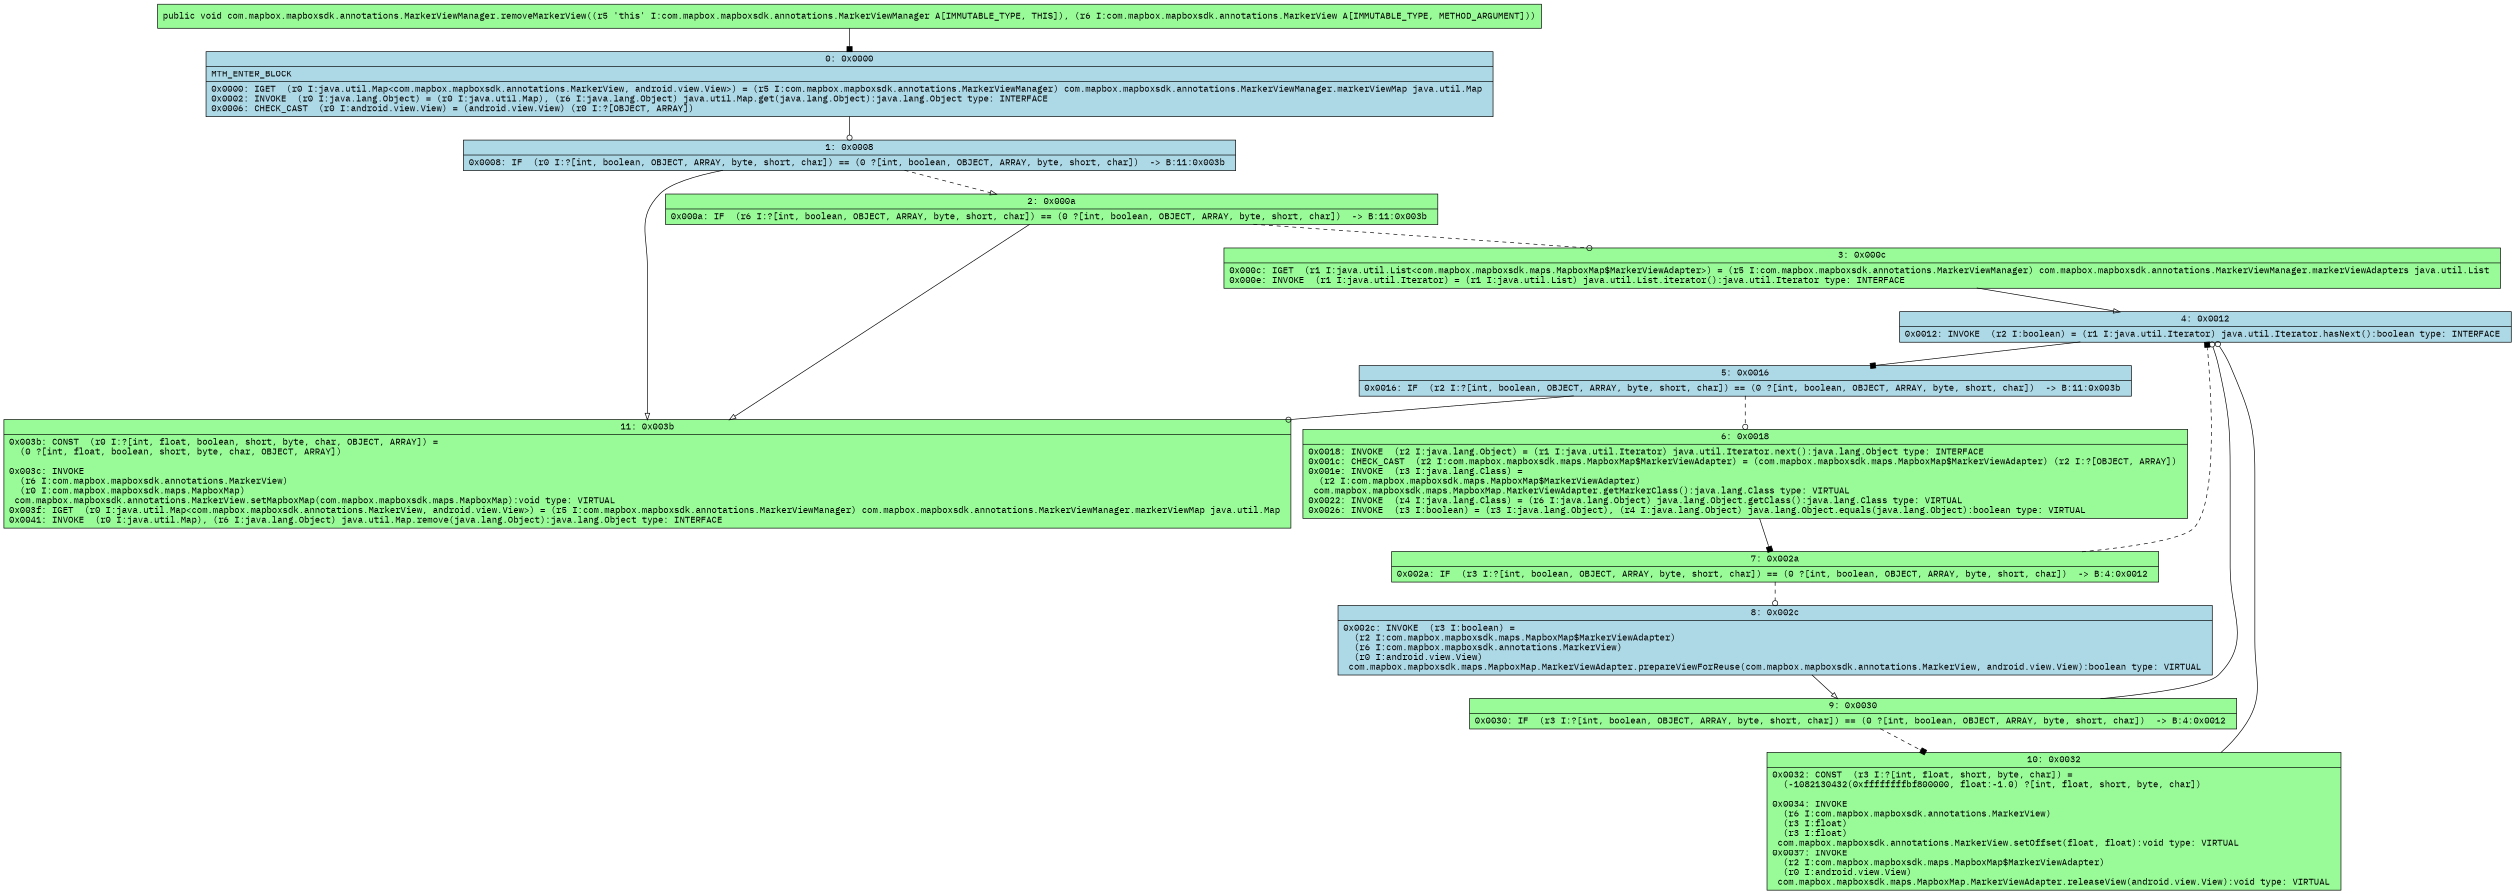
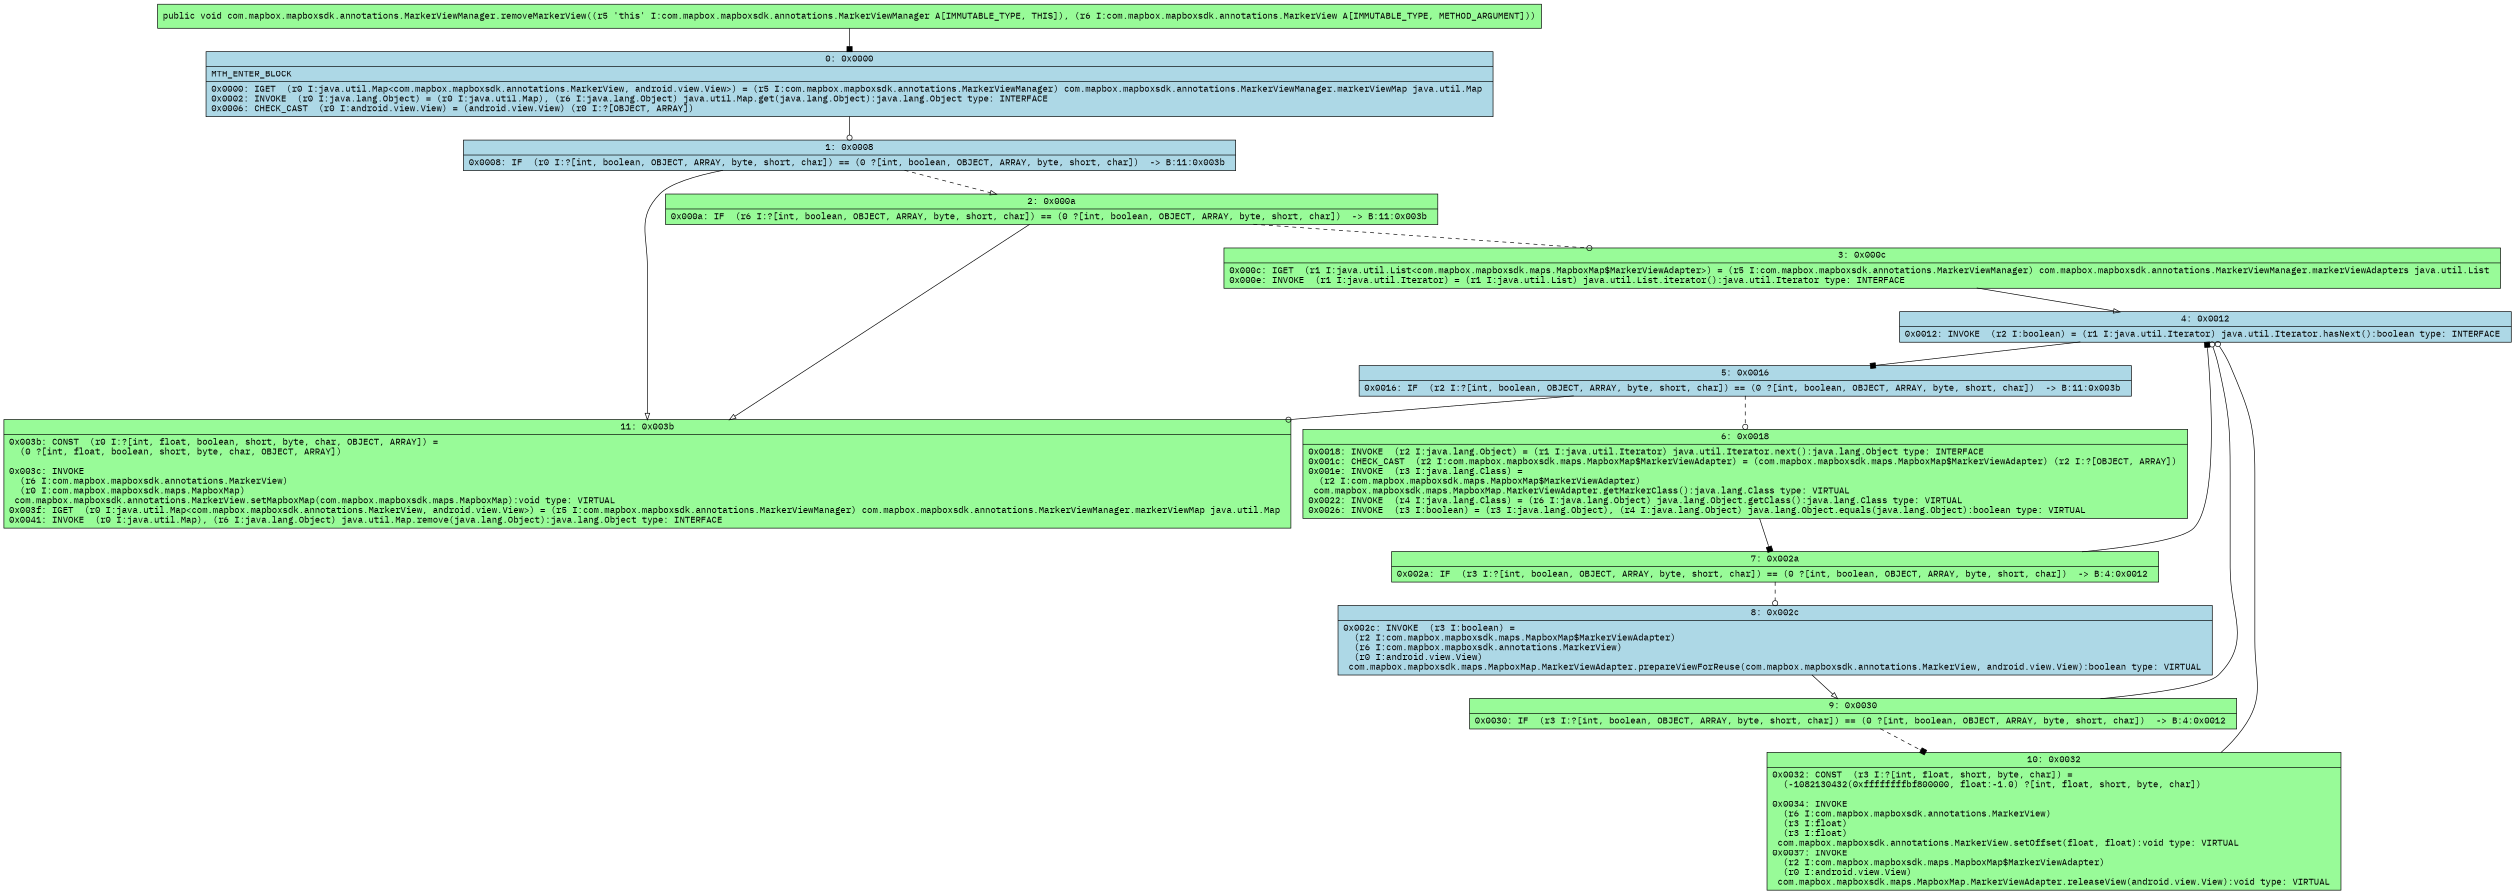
edge "7: 0x002a" -> "4: 0x0012": style dashed -> solid
